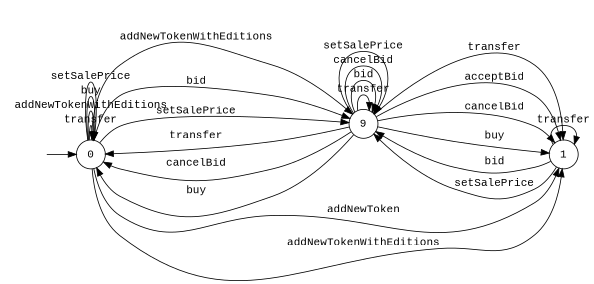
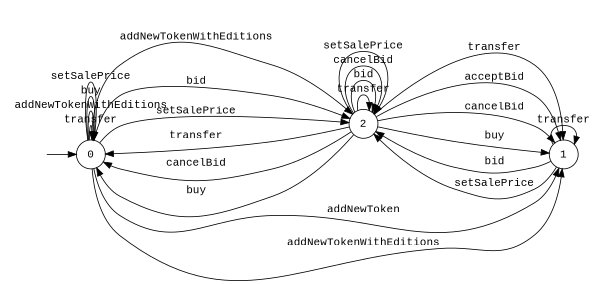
node "9": label "9" -> "2"
